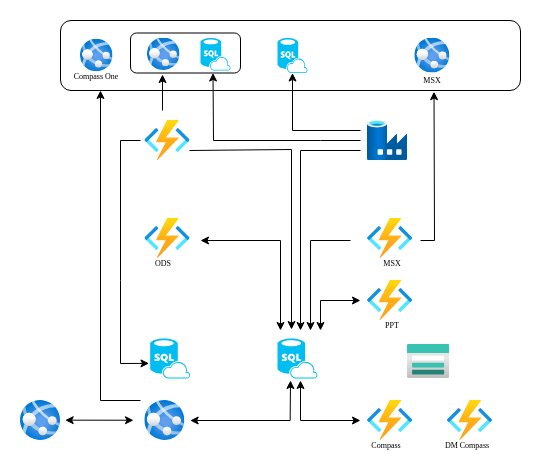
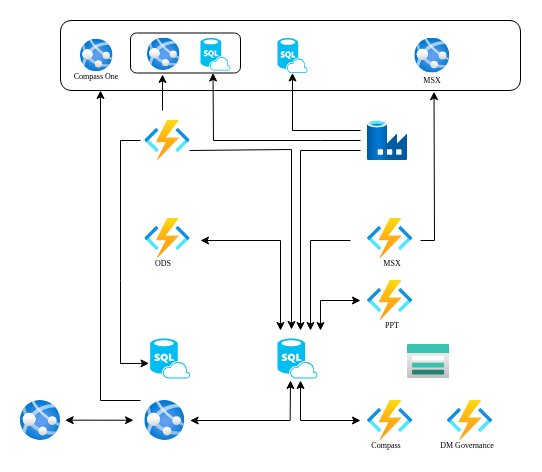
node "DM Compass": label "DM Compass" -> "DM Governance"
